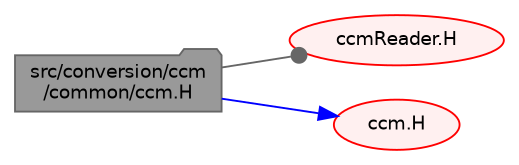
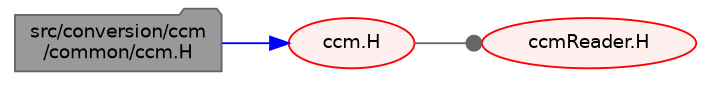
edge "src/conversion/ccm /common/ccm.H" -> "ccmReader.H": now "ccm.H" -> "ccmReader.H"
